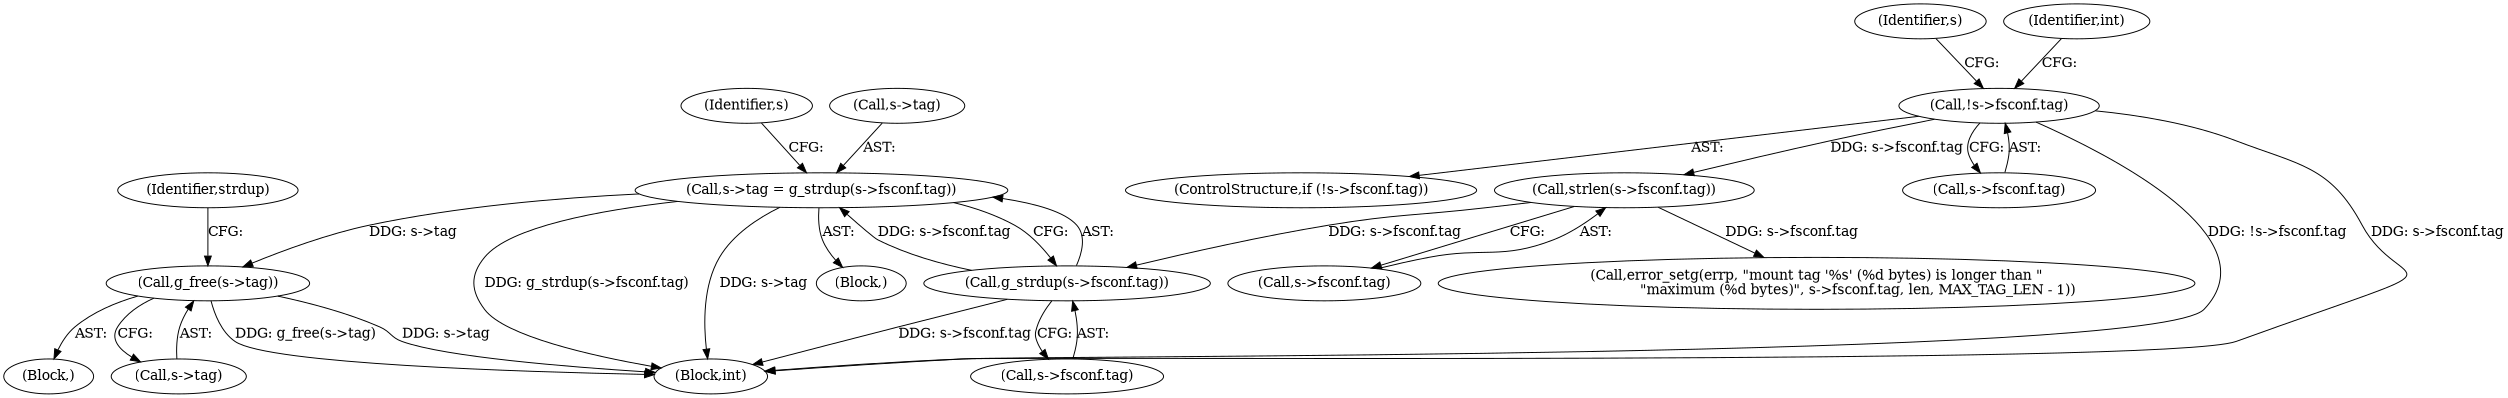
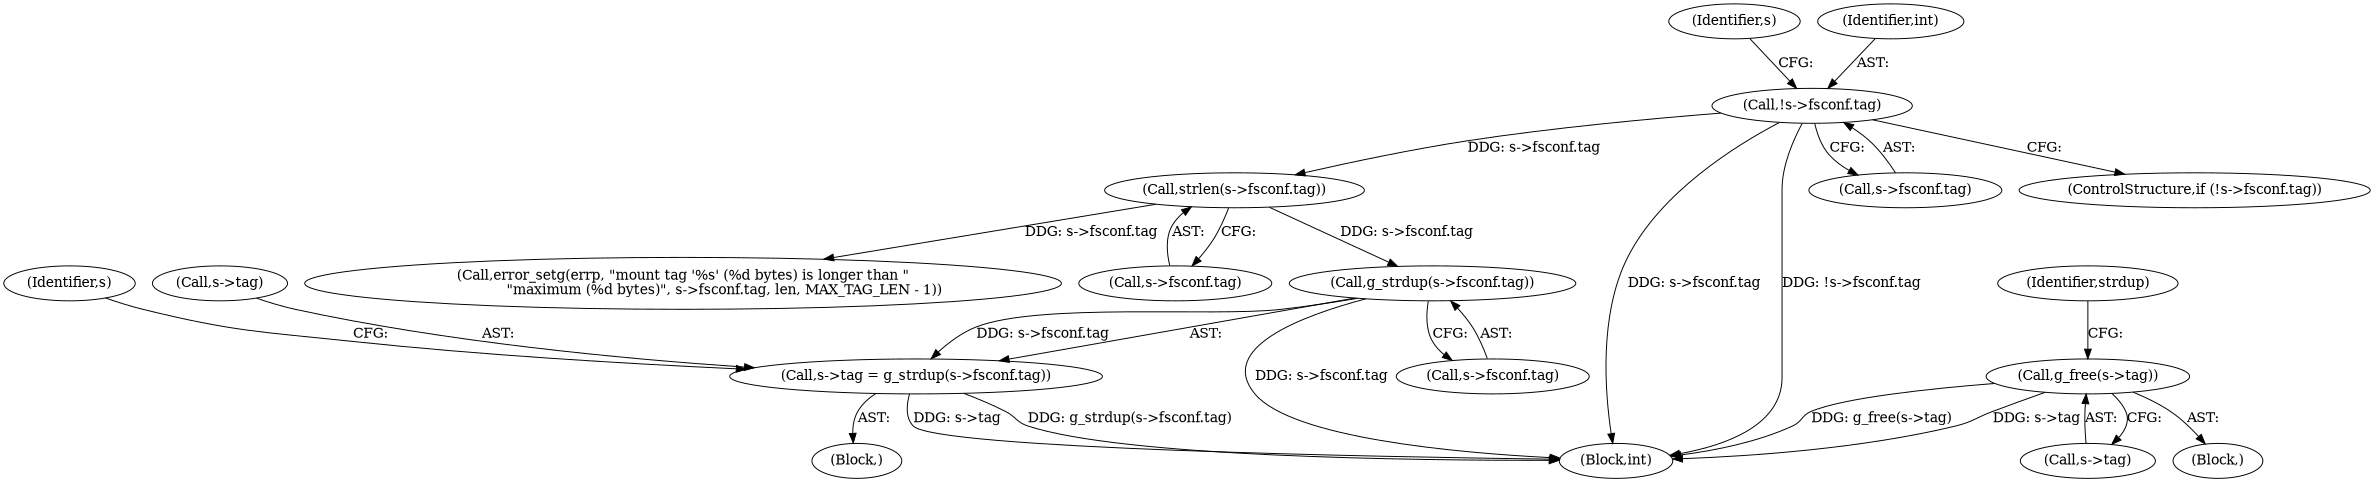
edge "(Identifier,int)" -> "(Call,!s->fsconf.tag)": label "CFG: " -> "AST: "
edge "(Call,!s->fsconf.tag)" -> "(ControlStructure,if (!s->fsconf.tag))": label "AST: " -> "CFG: "
edge "(Call,s->tag = g_strdup(s->fsconf.tag))" -> "(Call,g_free(s->tag))": removed, label "DDG: s->tag"
edge "(Call,s->tag = g_strdup(s->fsconf.tag))" -> "(Call,g_strdup(s->fsconf.tag))": removed, label "CFG:"
